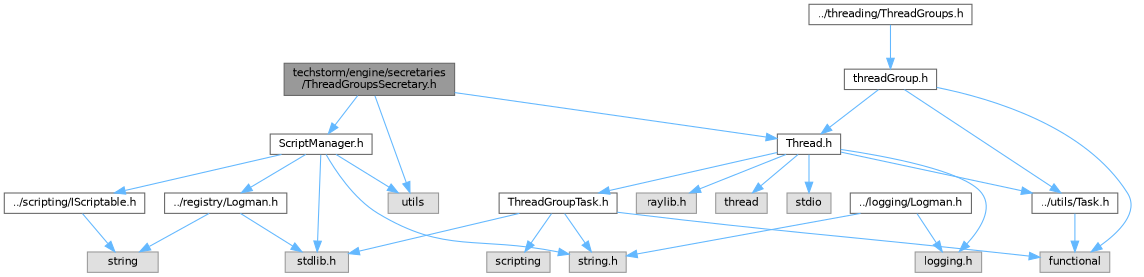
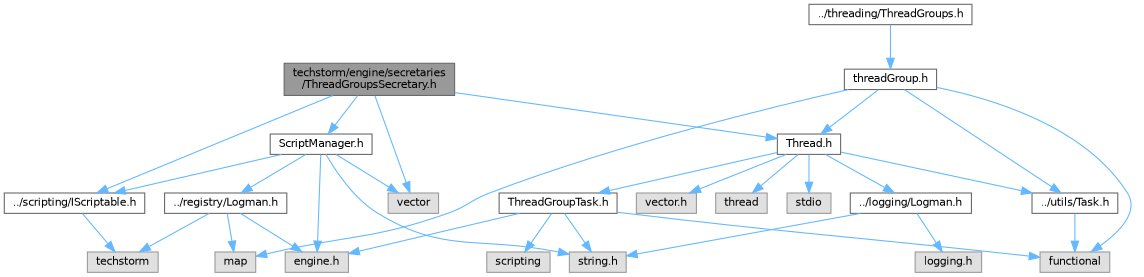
edge "techstorm/engine/secretaries /ThreadGroupsSecretary.h" -> "../scripting/IScriptable.h": added
edge "Thread.h" -> "logging.h": now "Thread.h" -> "../logging/Logman.h"
node "utils": label "utils" -> "vector"
node "raylib.h": label "raylib.h" -> "vector.h"
node "string": label "string" -> "techstorm"
node "map": added
node "stdlib.h": label "stdlib.h" -> "engine.h"
